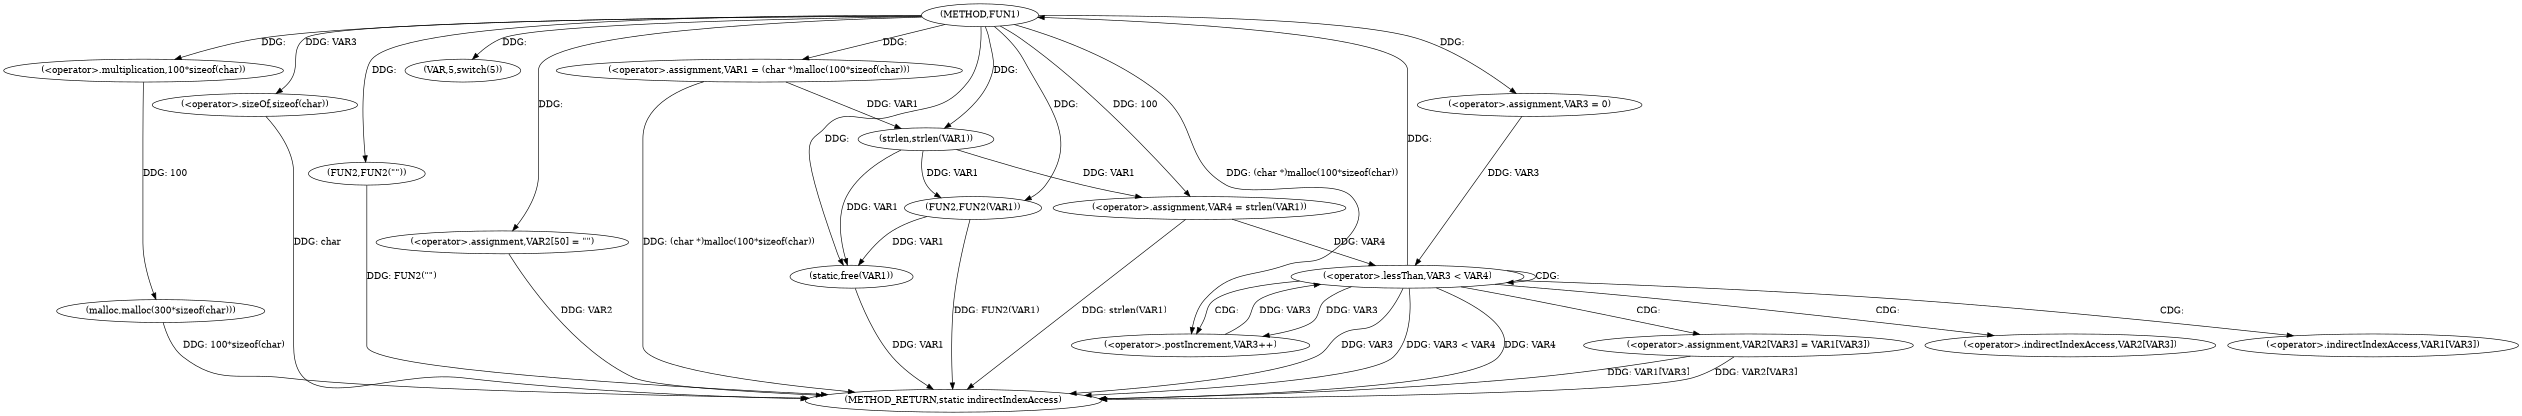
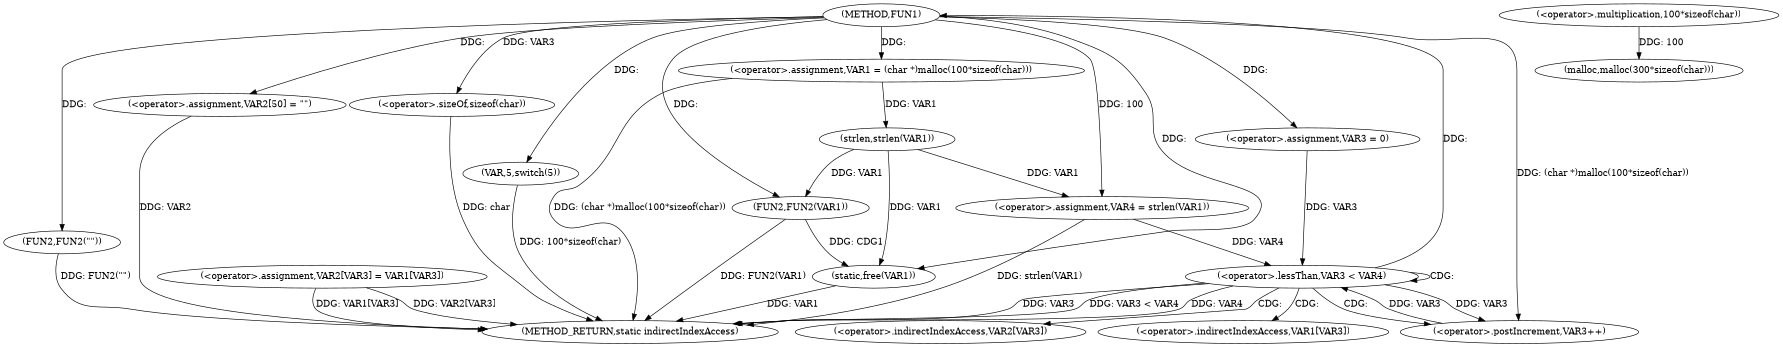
edge "(METHOD,FUN1)" -> "(<operator>.multiplication,100*sizeof(char))": removed, label "DDG:"
edge "(METHOD,FUN1)" -> "(strlen,strlen(VAR1))": removed, label "DDG:"
edge "(FUN2,FUN2(VAR1))" -> "(static,free(VAR1))": label "DDG: VAR1" -> "DDG: CDG1"
edge "(<operator>.lessThan,VAR3 < VAR4)" -> "(<operator>.assignment,VAR2[VAR3] = VAR1[VAR3])": removed, label "CDG:"
edge "(malloc,malloc(300*sizeof(char)))" -> "(METHOD_RETURN,static indirectIndexAccess)": now "(VAR,5,switch(5))" -> "(METHOD_RETURN,static indirectIndexAccess)"
